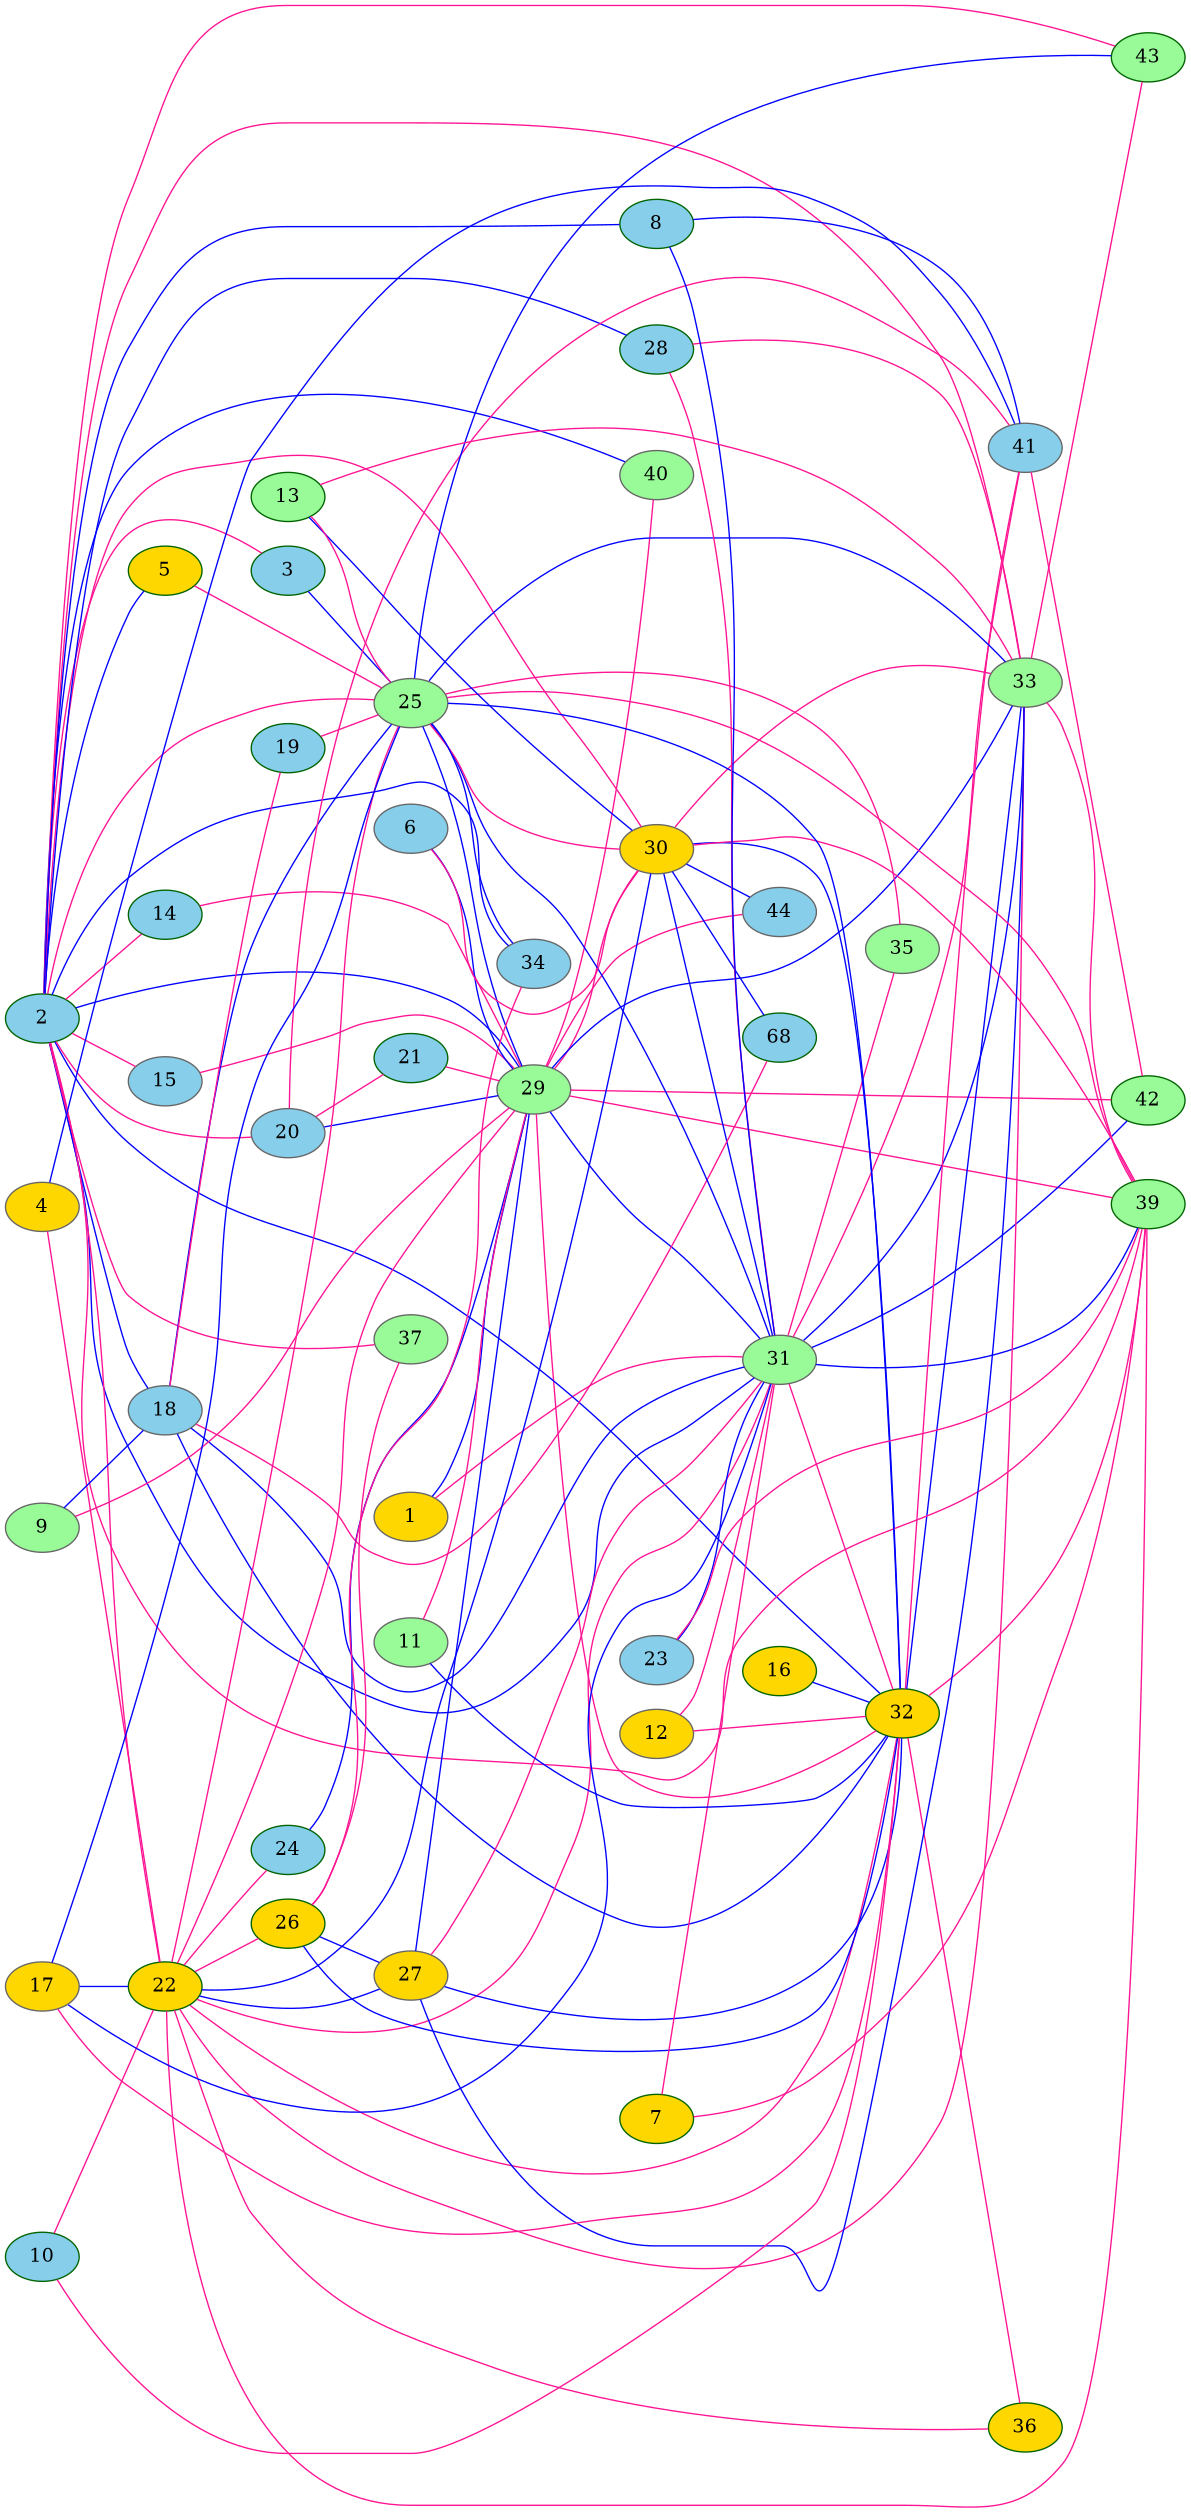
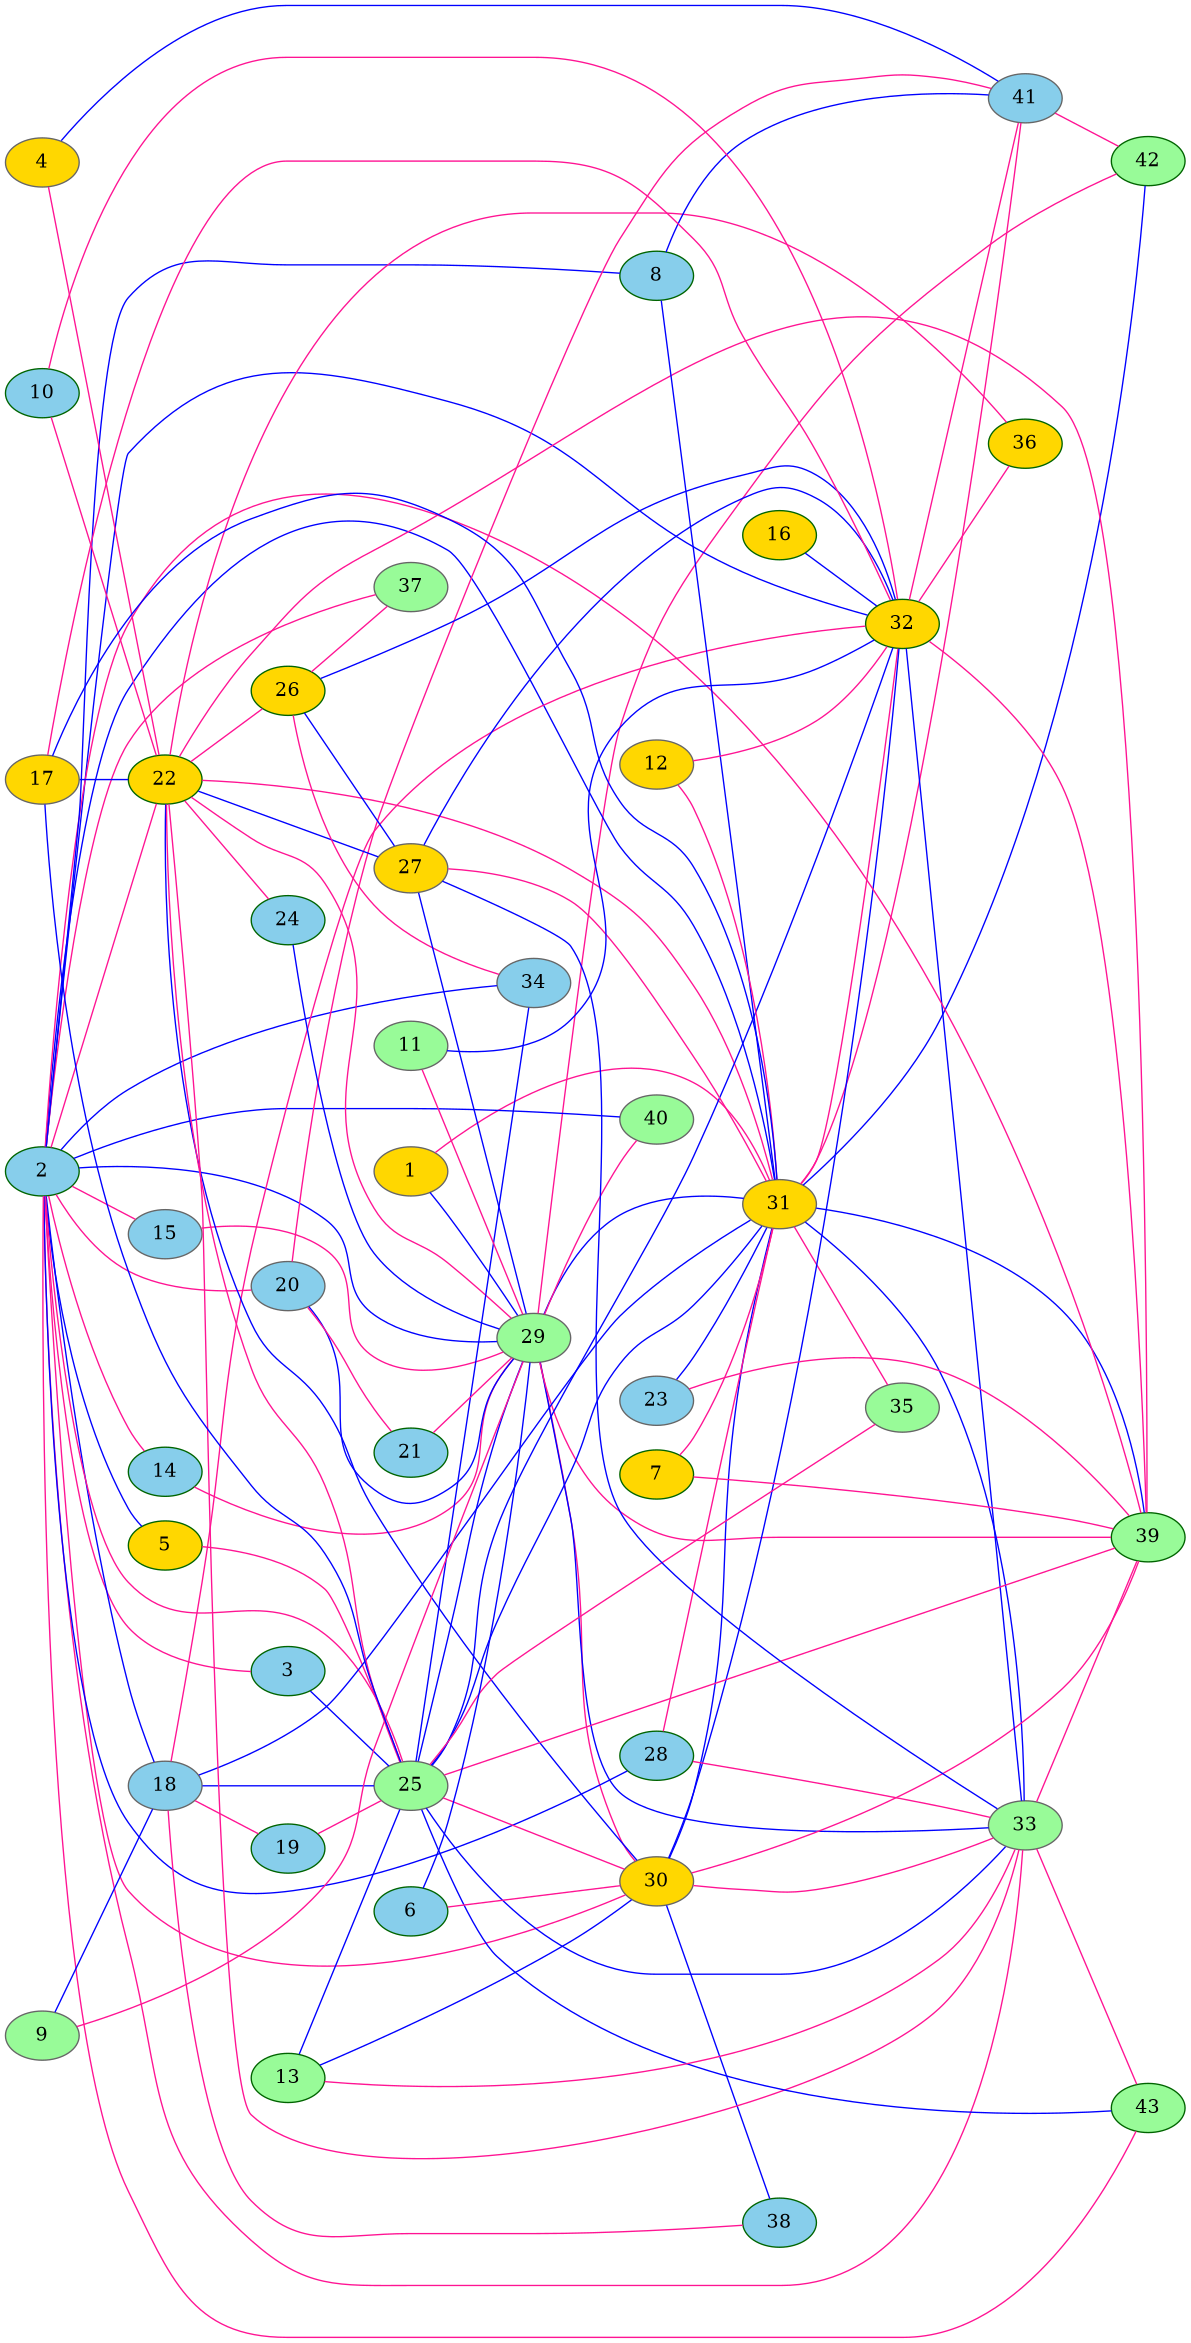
edge "13" -- "25": color deeppink -> blue
node "6": color gray40 -> darkgreen
node "44": removed
node "68": label "68" -> "38"
node "31": fillcolor palegreen -> gold
edge "29" -- "32": removed
edge "18" -- "32": color blue -> deeppink
edge "32" -- "22": removed
